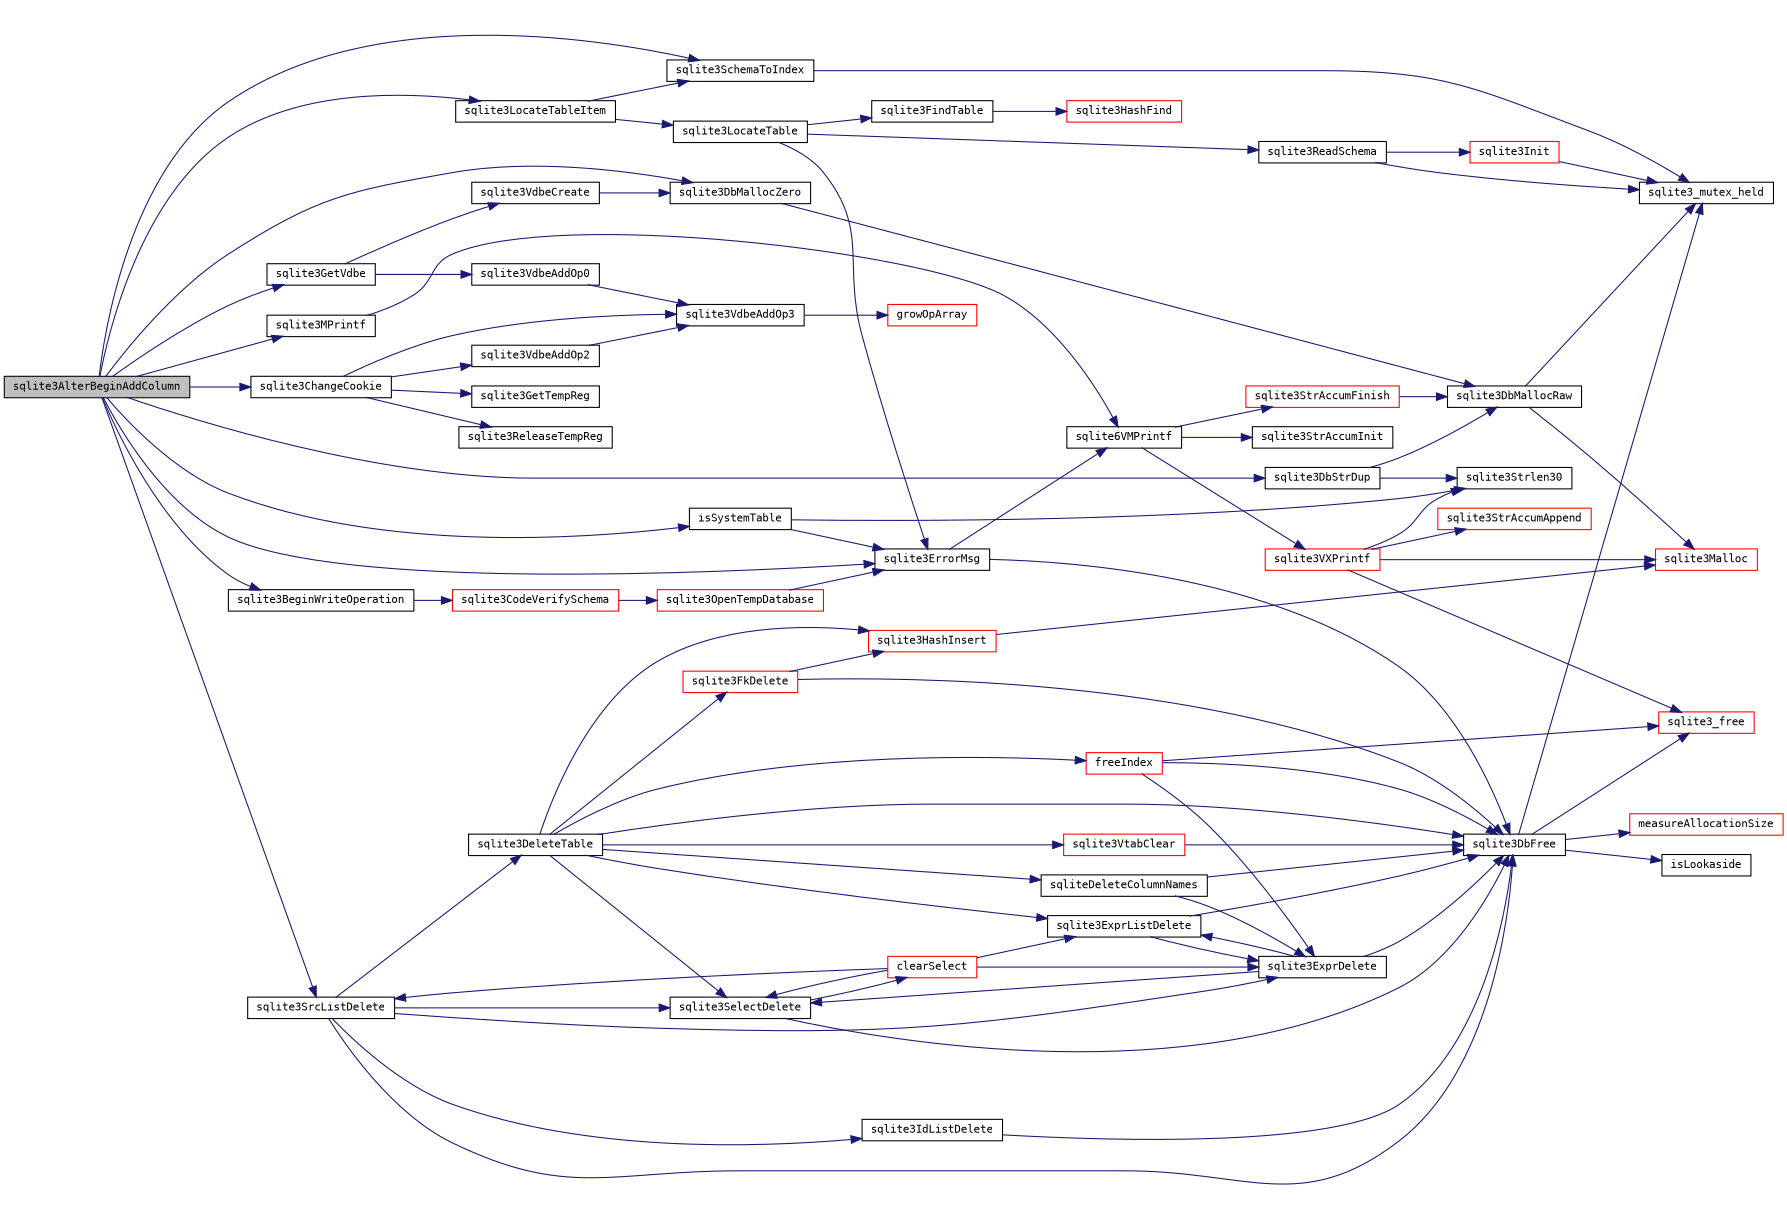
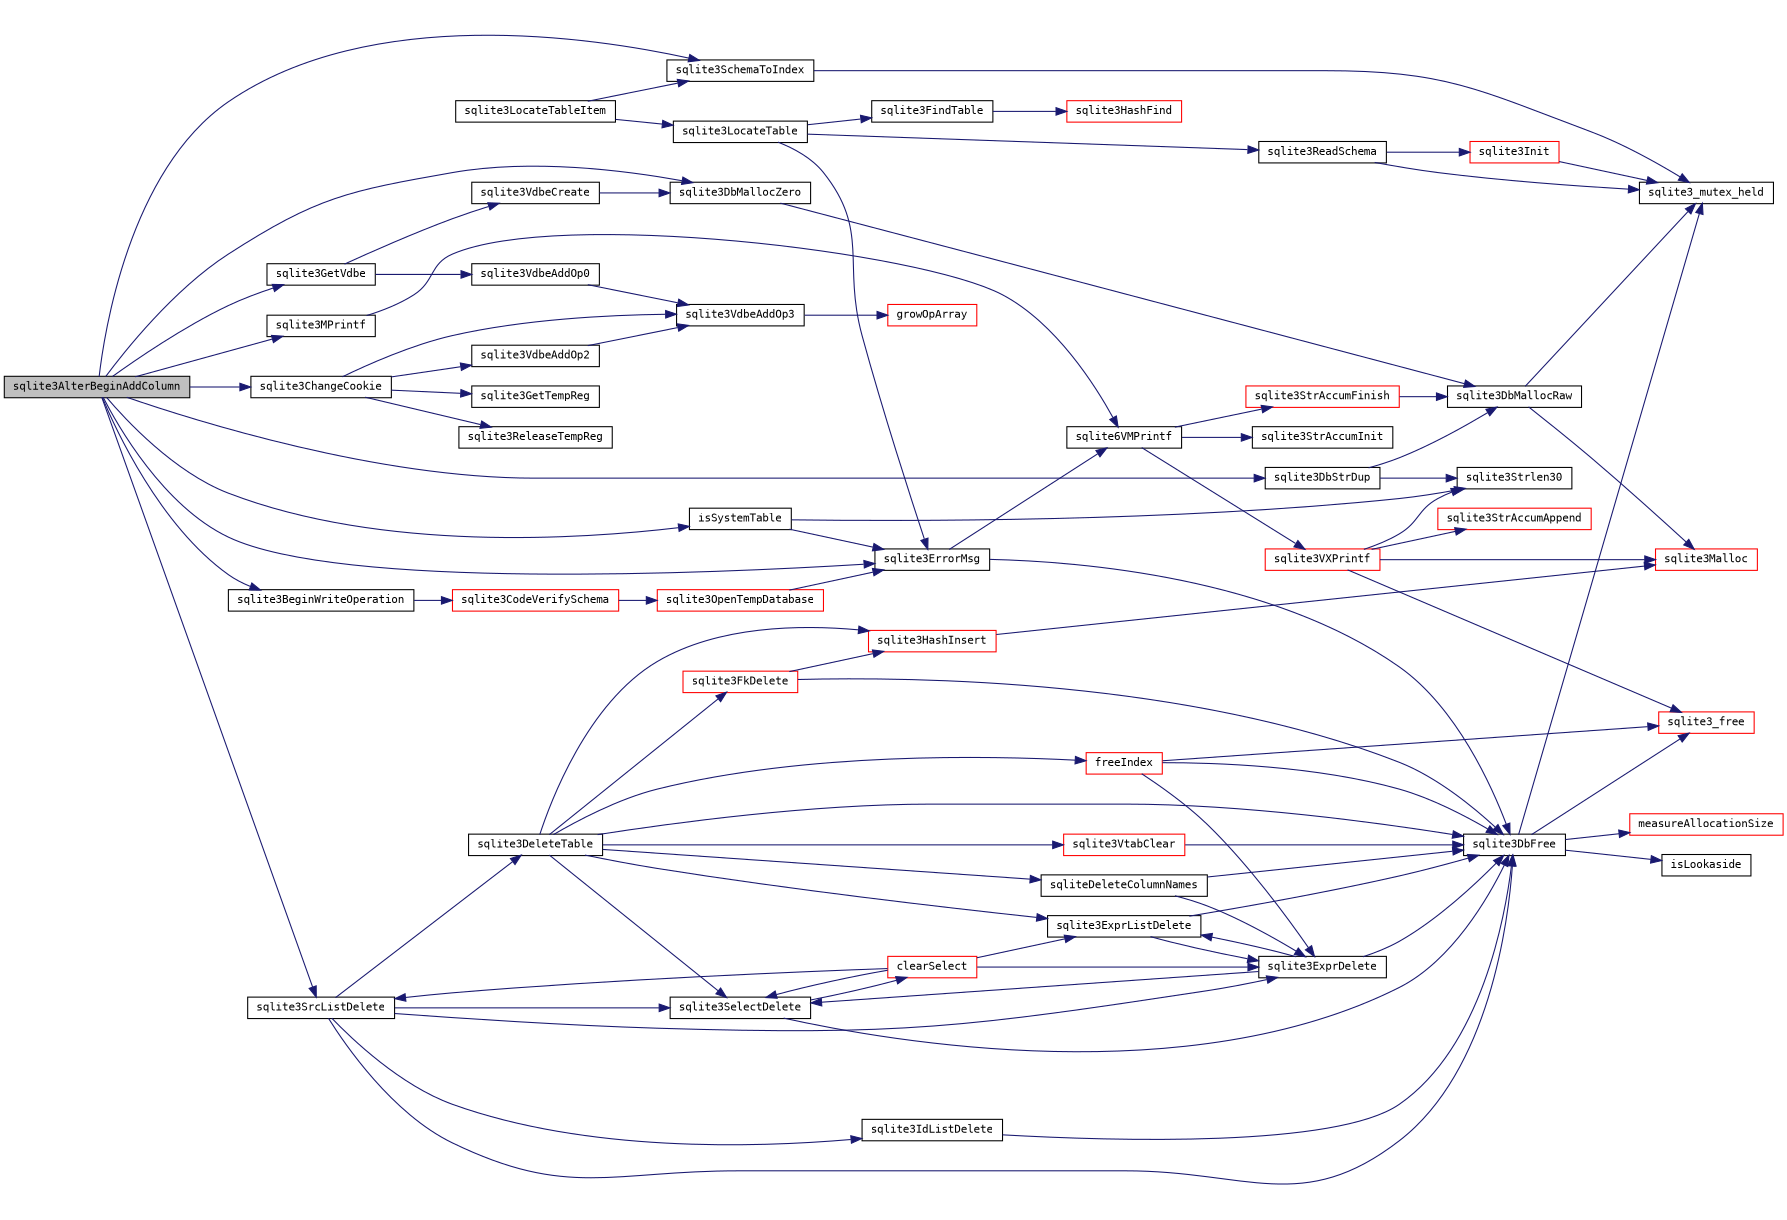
edge "sqlite3AlterBeginAddColumn" -> "sqlite3LocateTableItem": removed
